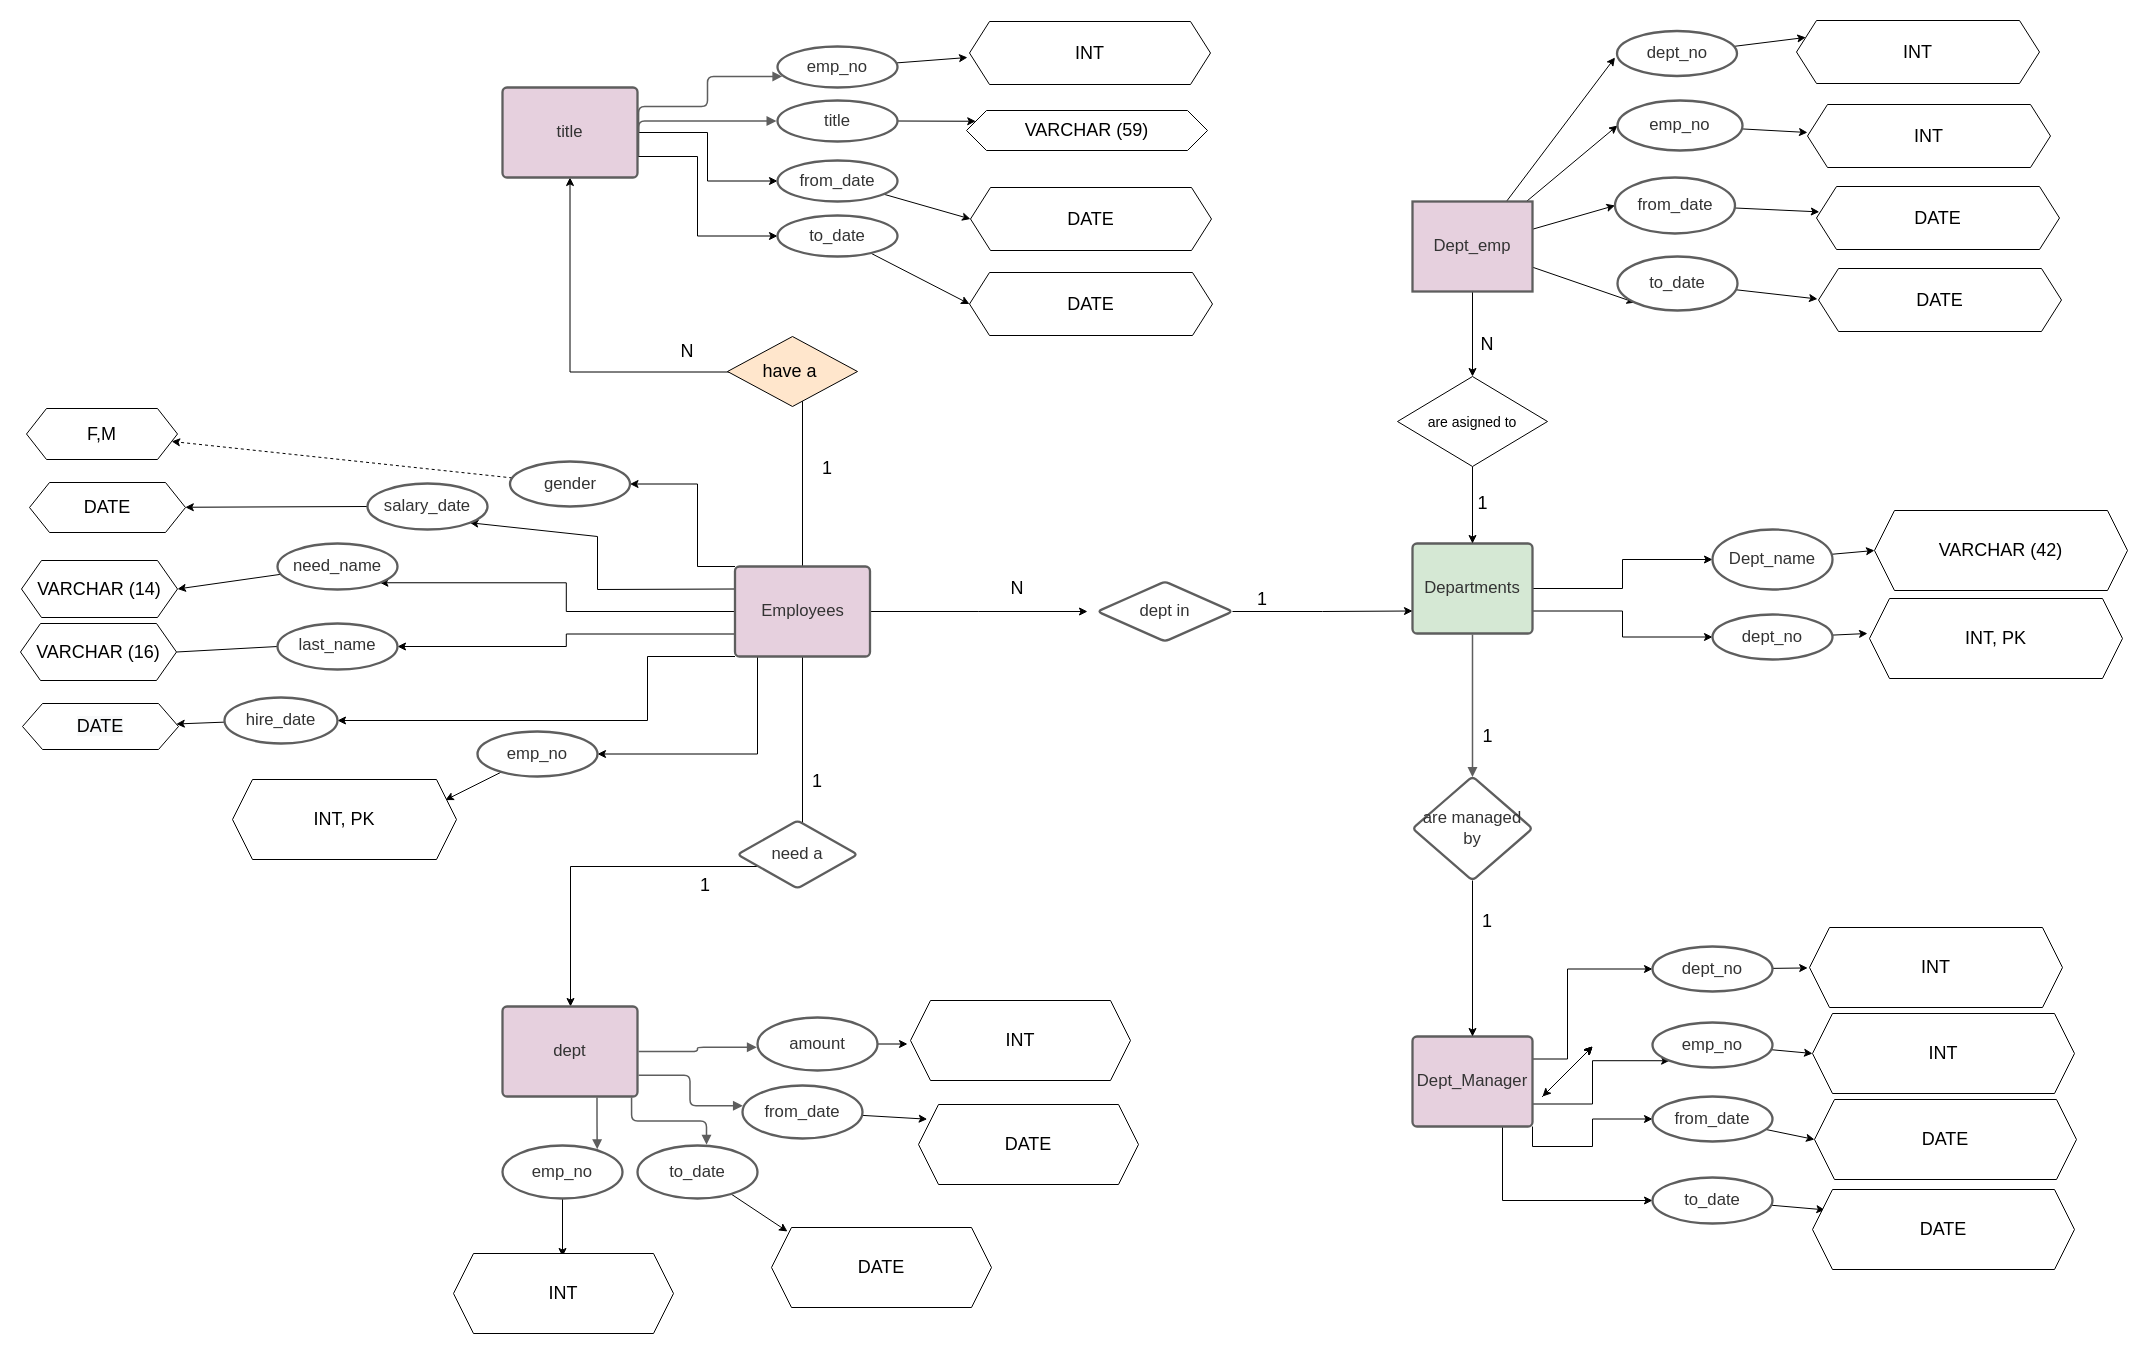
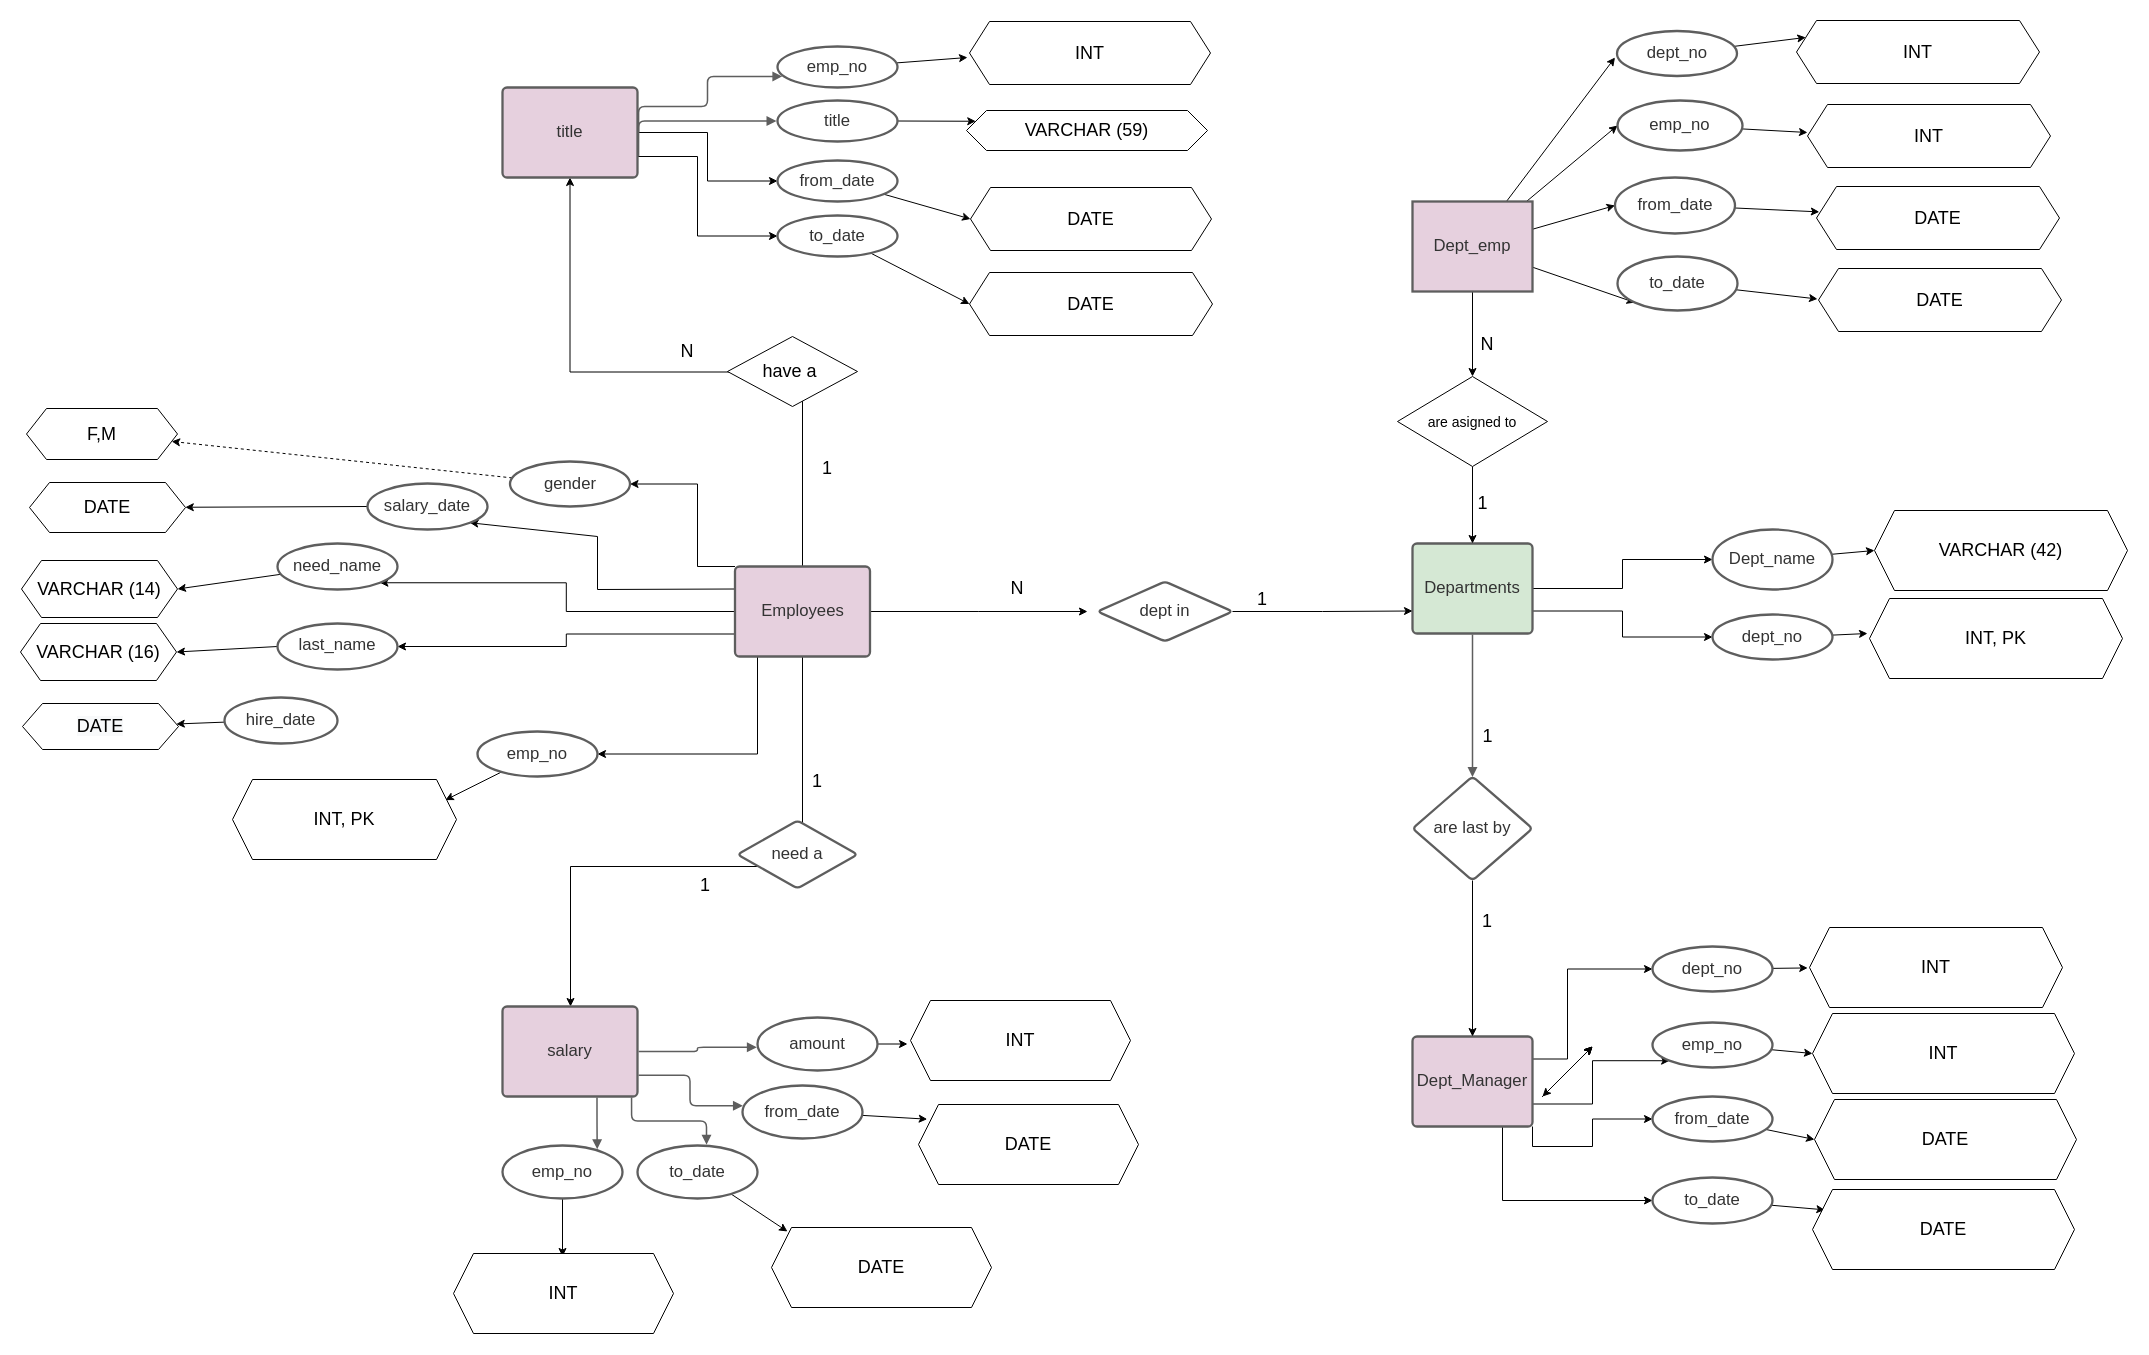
node "have a": fillcolor #ffe6cc -> #ffffff
edge "last_name" -- "VARCHAR (16)": arrowhead none -> classic
edge "Employees" -> "hire_date": removed
node "are managed by": label "are managed by" -> "are last by"
node "dept": label "dept" -> "salary"
